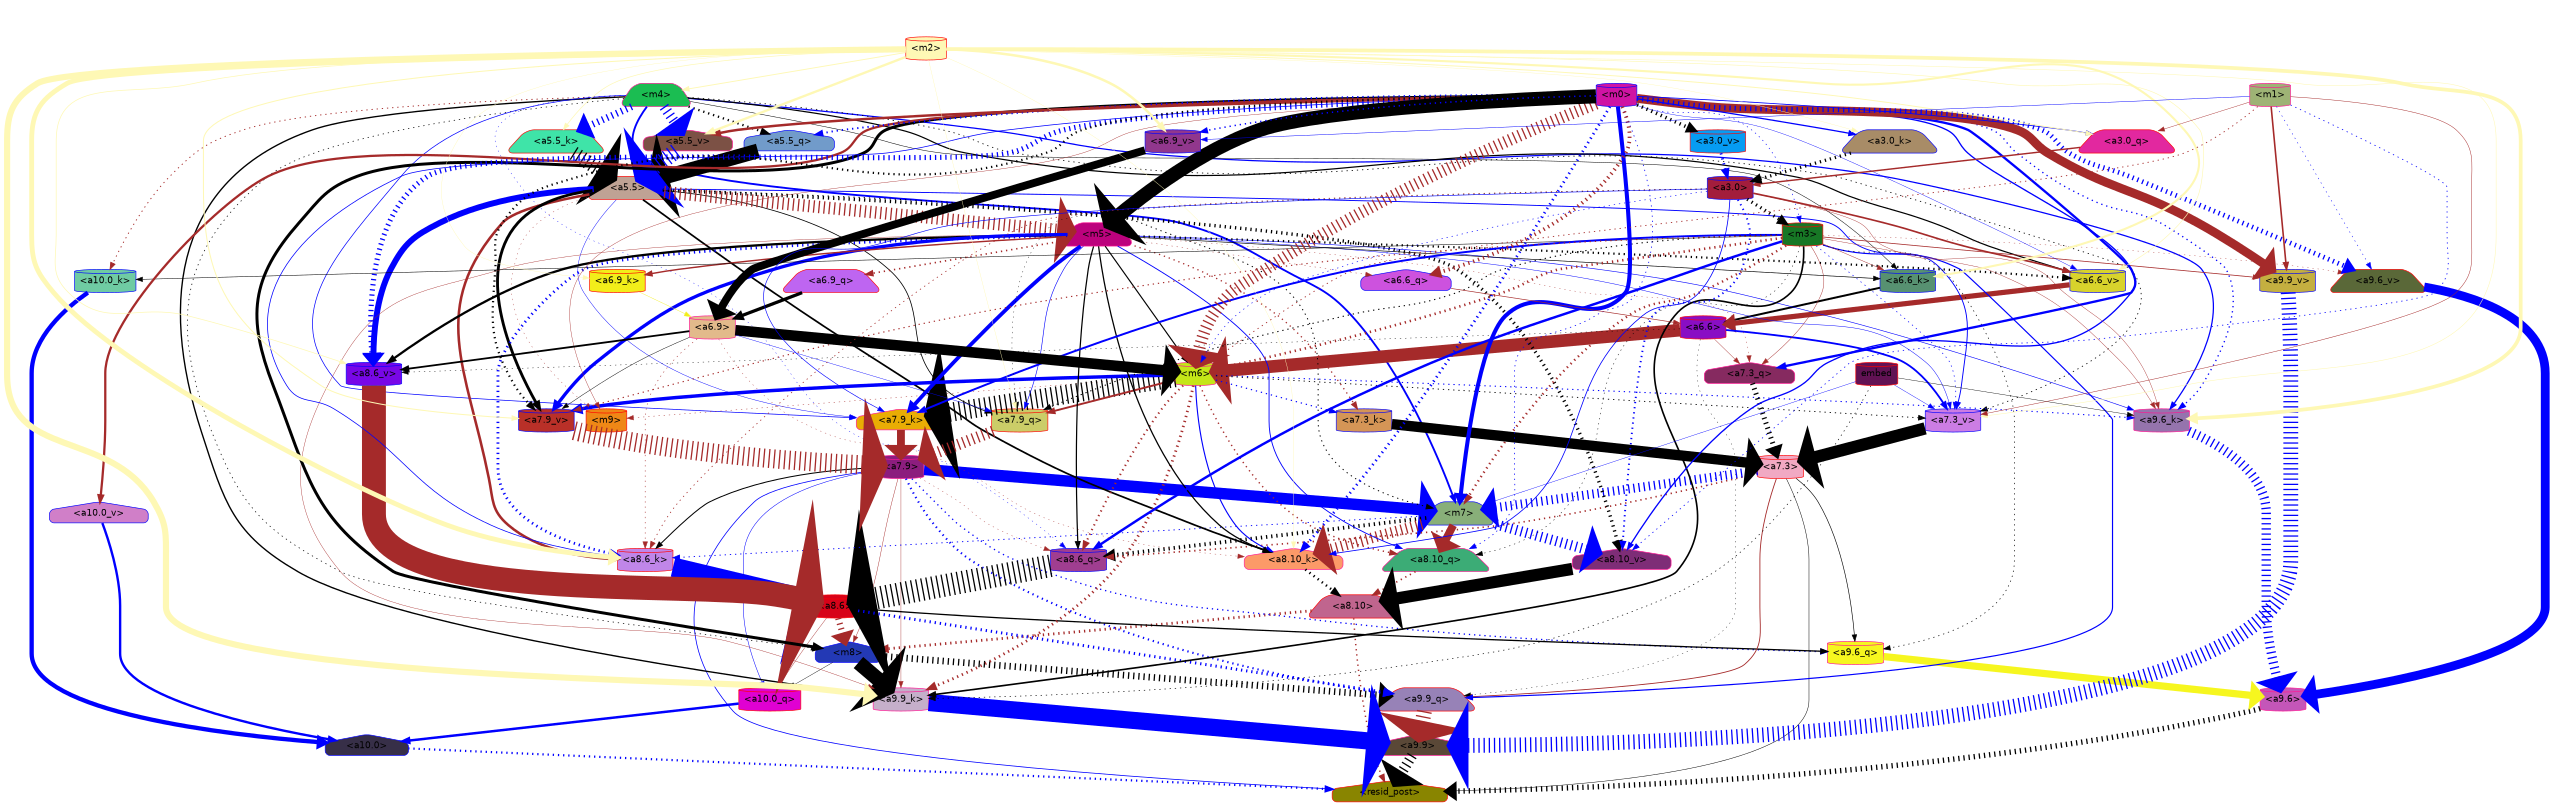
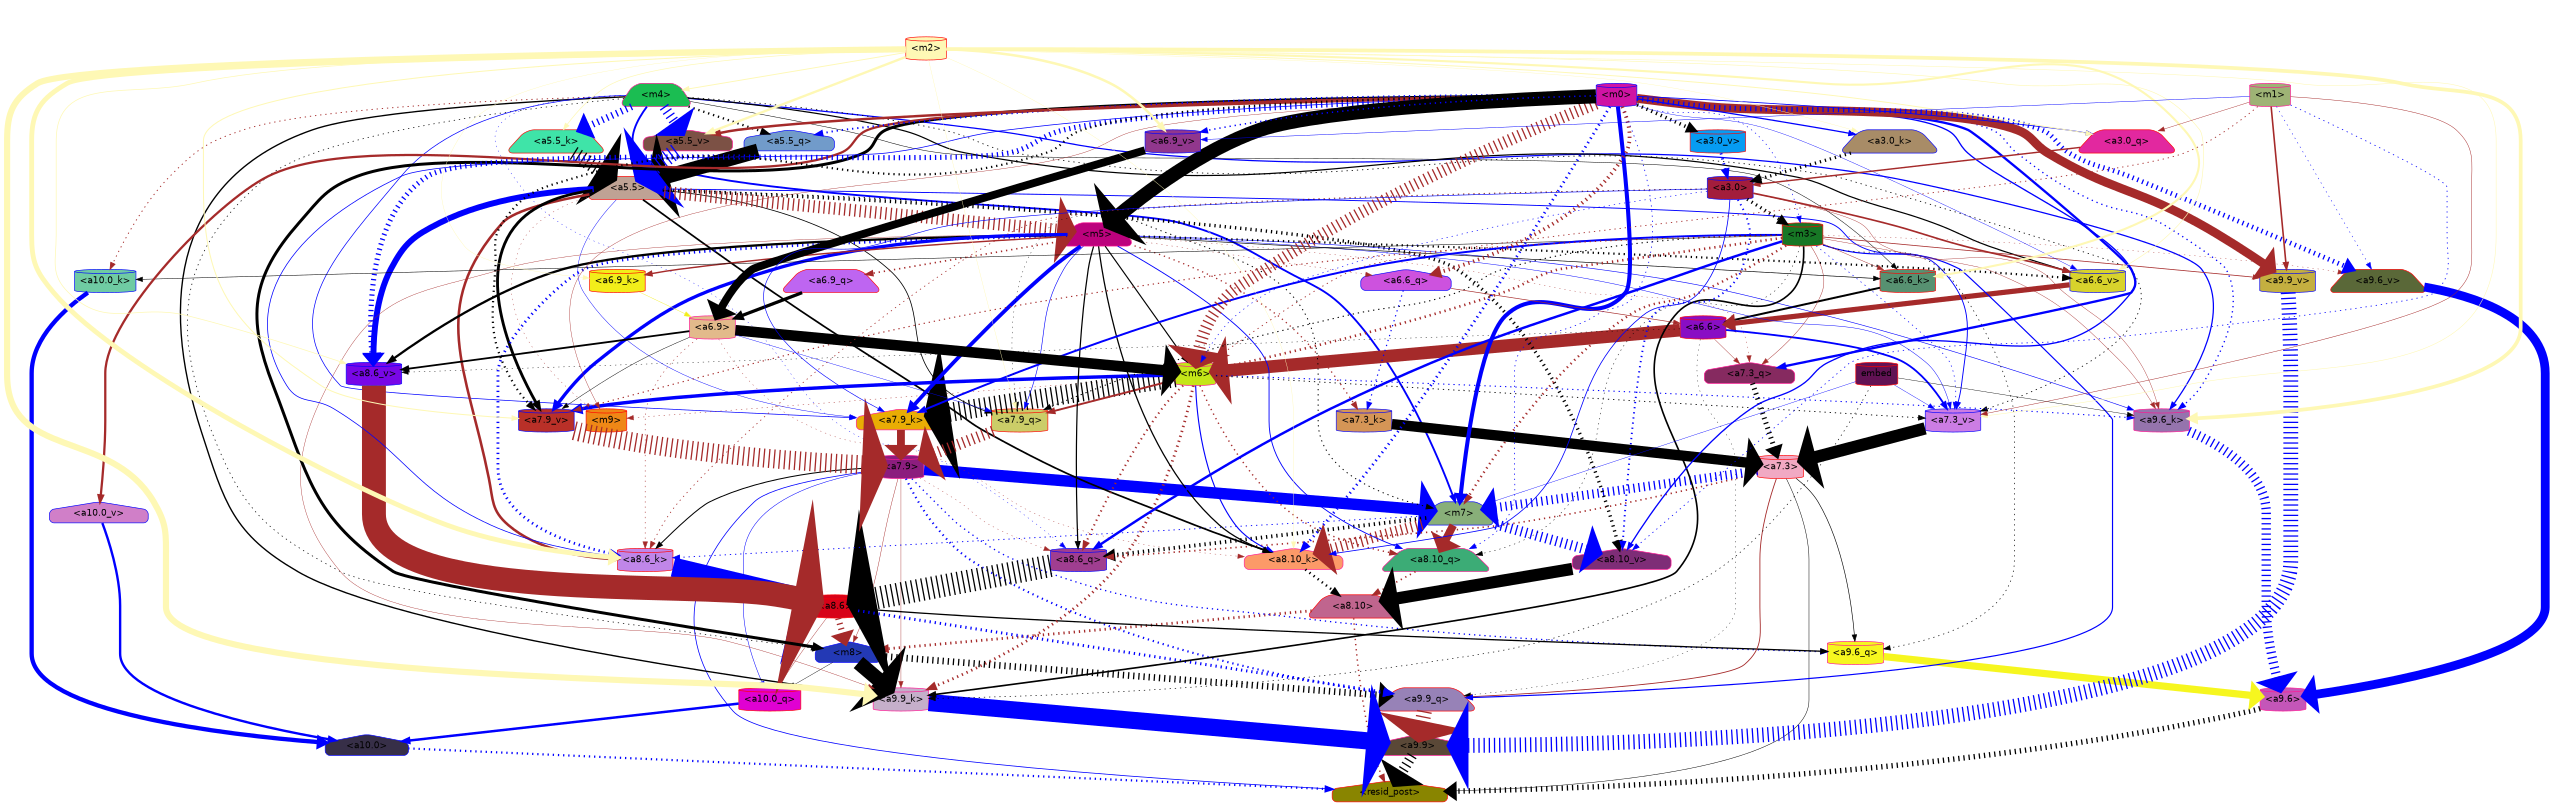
node "<a6.6_k>": color blue -> red
edge "<m6>" -> "<a7.3_k>": now "<a6.6_q>" -> "<a7.3_k>"
